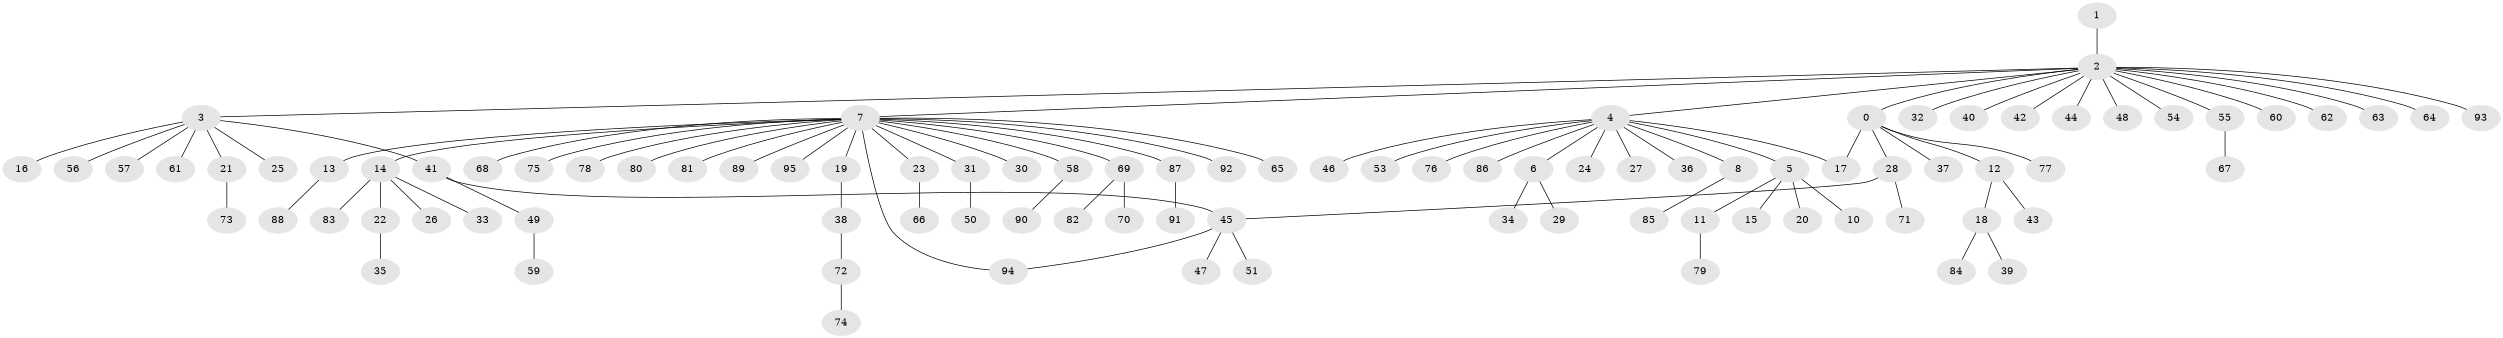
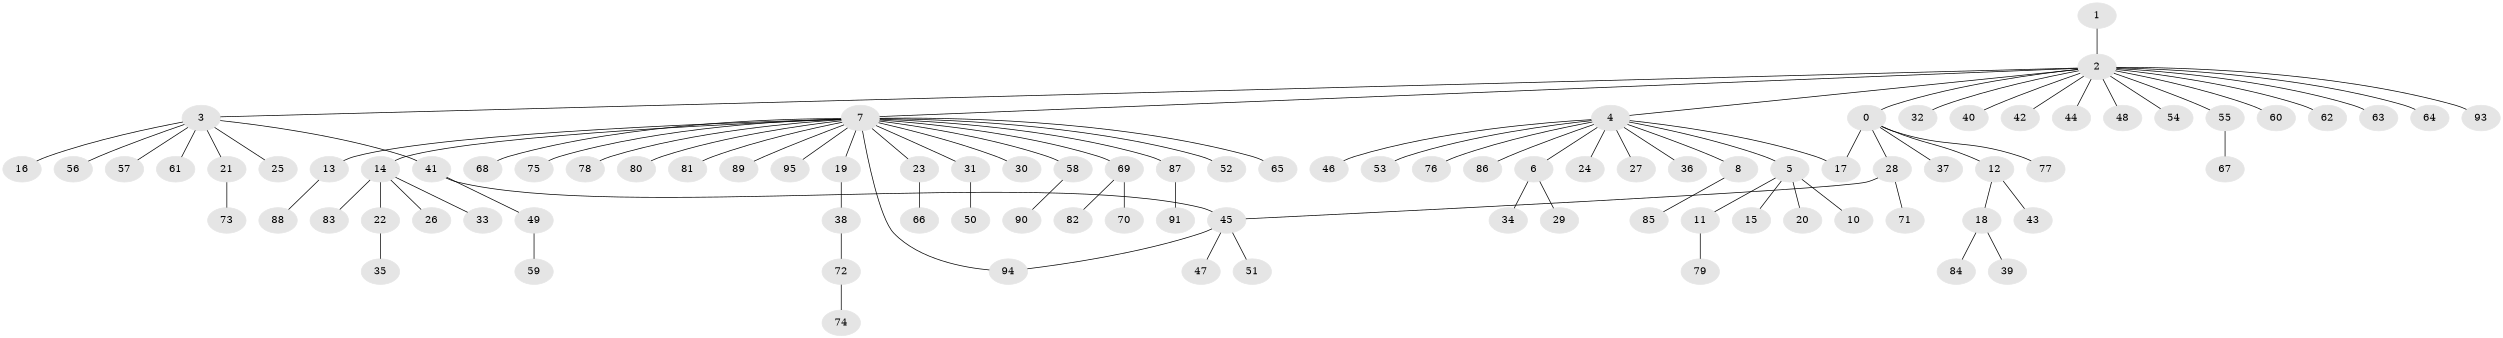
node "92": label "92" -> "52"
